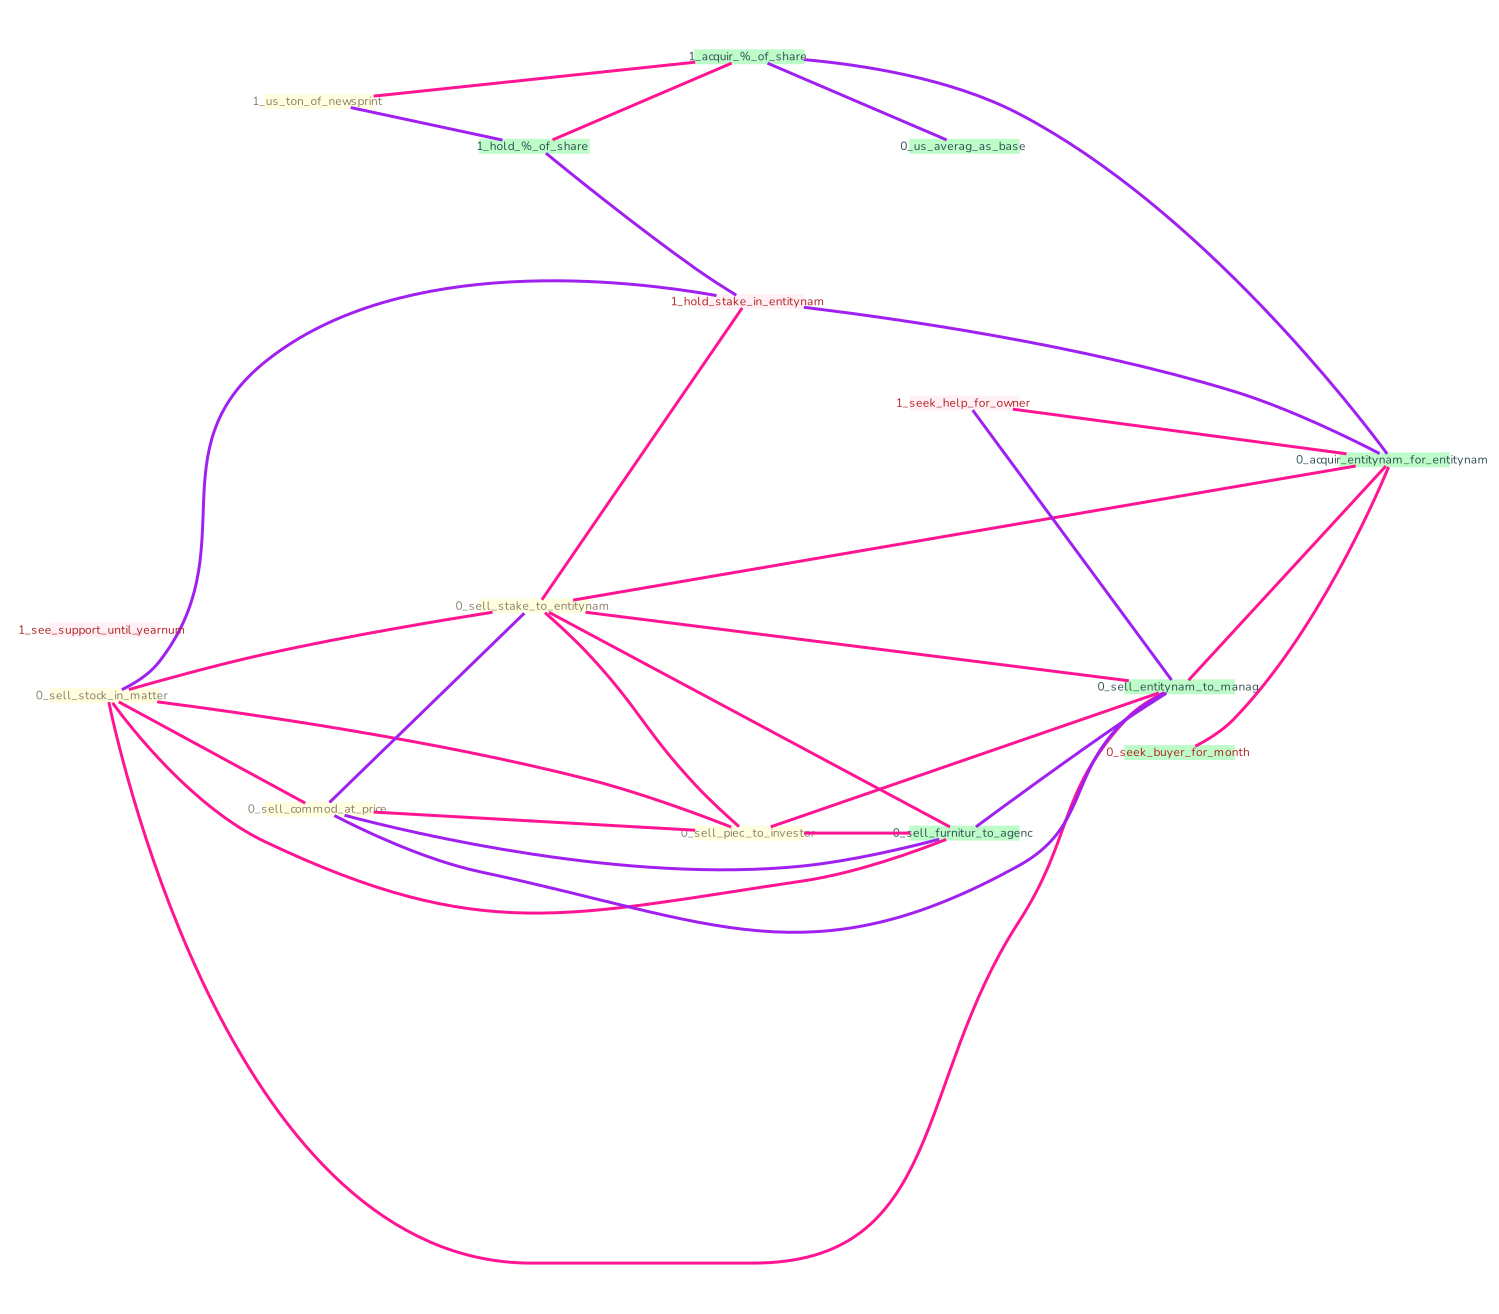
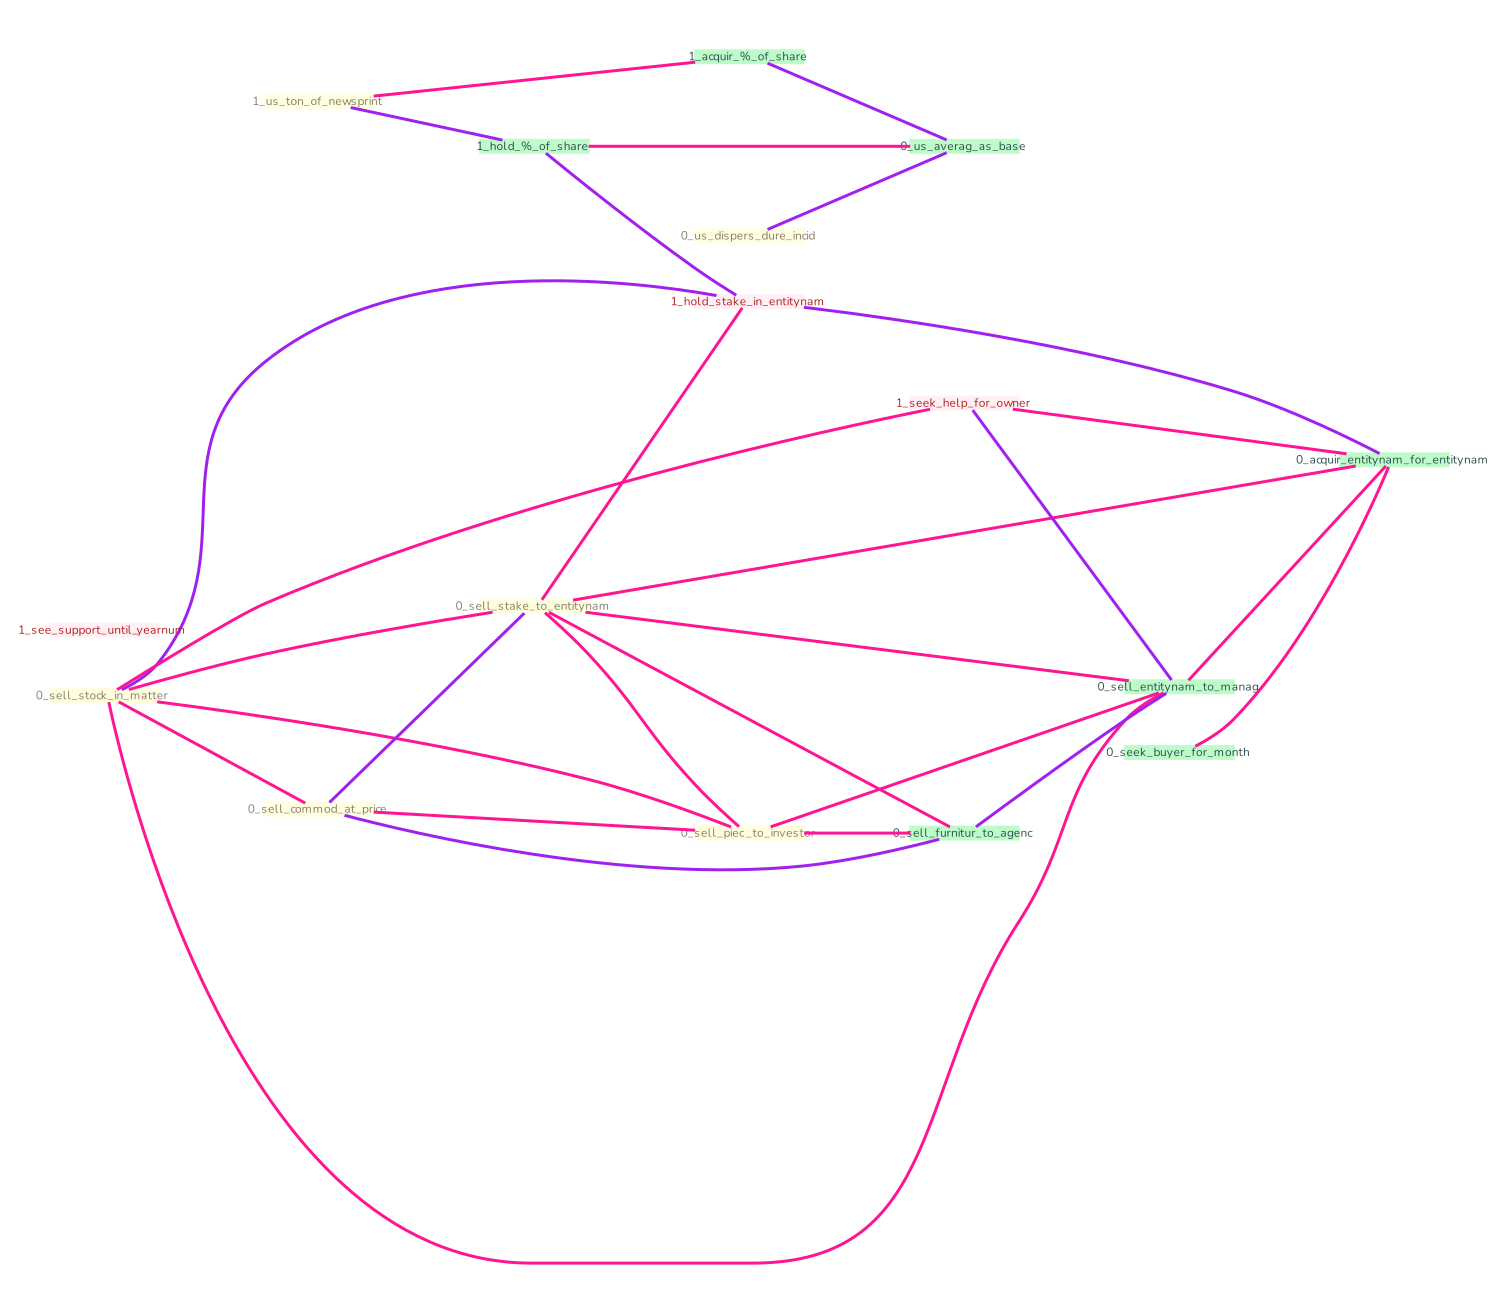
edge "1_acquir_%_of_share" -- "1_hold_%_of_share": now "0_us_averag_as_base" -- "1_hold_%_of_share"
edge "1_acquir_%_of_share" -- "0_acquir_entitynam_for_entitynam": removed
node "0_us_dispers_dure_incid": added
node "0_seek_buyer_for_month": fontcolor #b22222 -> #2f4f4f
edge "0_sell_stock_in_matter" -- "0_sell_furnitur_to_agenc": now "0_sell_stock_in_matter" -- "1_seek_help_for_owner"
edge "0_sell_entitynam_to_manag" -- "0_sell_commod_at_price": removed
